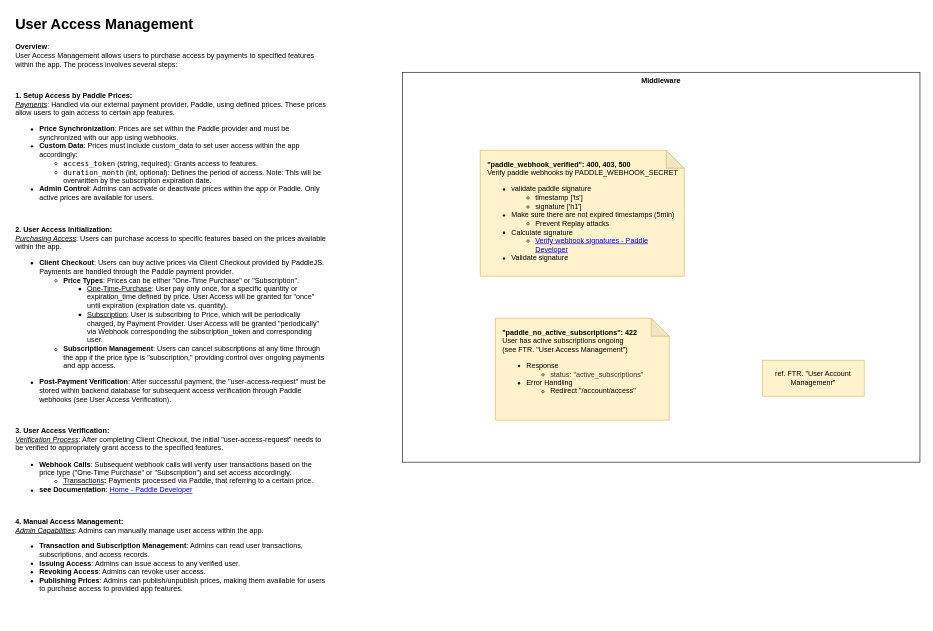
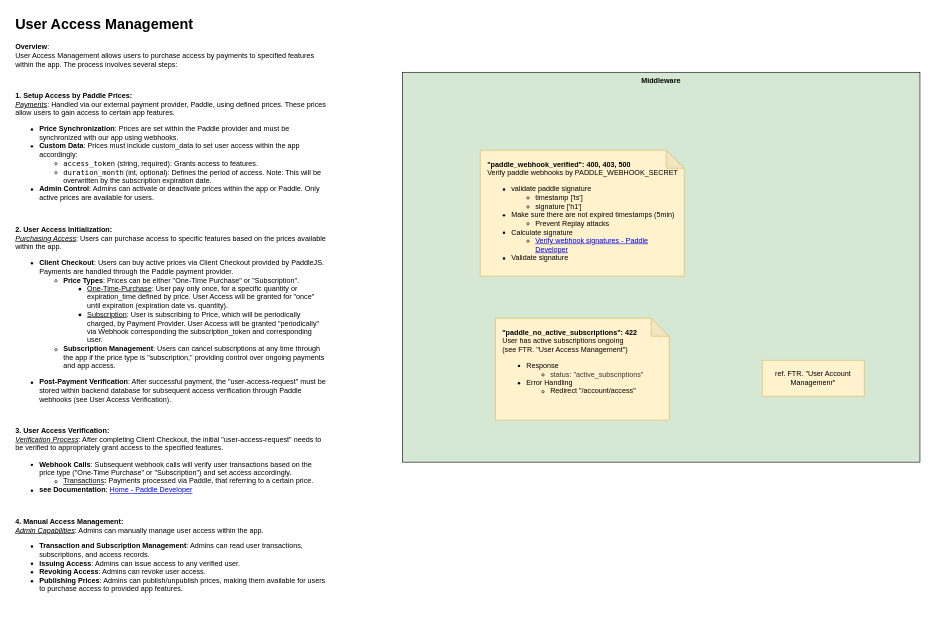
node "Middleware": fillcolor #ffffff -> #d5e8d4
